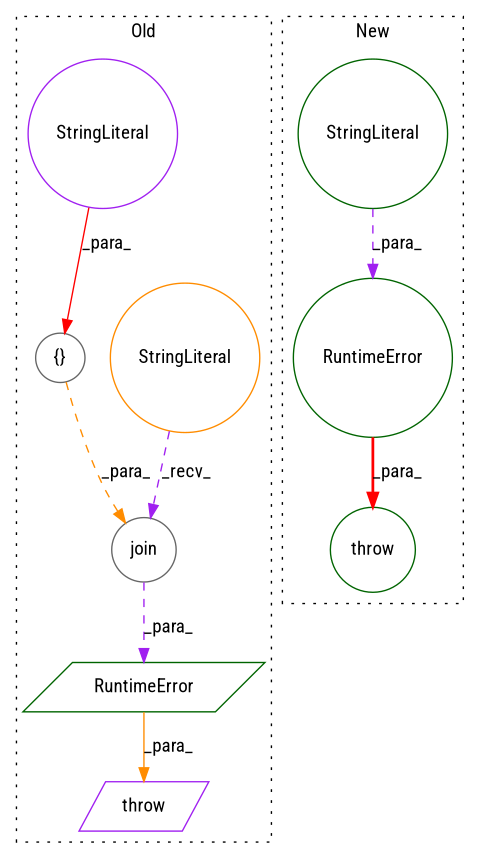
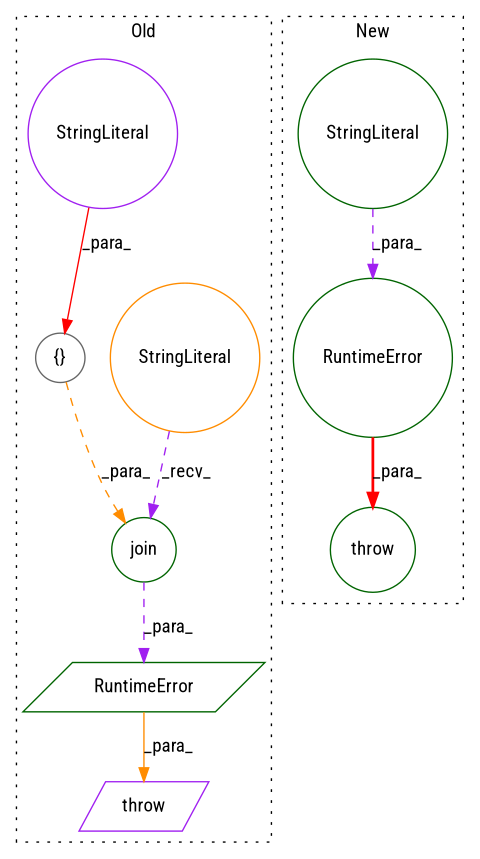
node "join": color gray40 -> darkgreen
